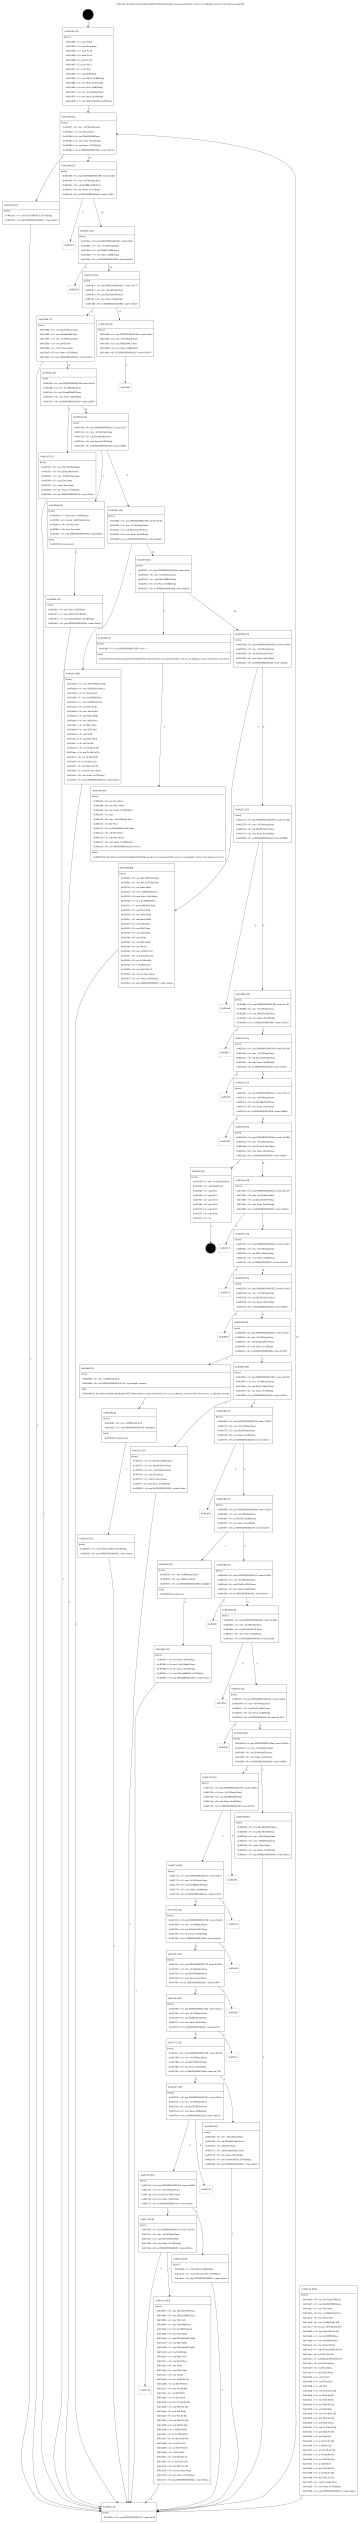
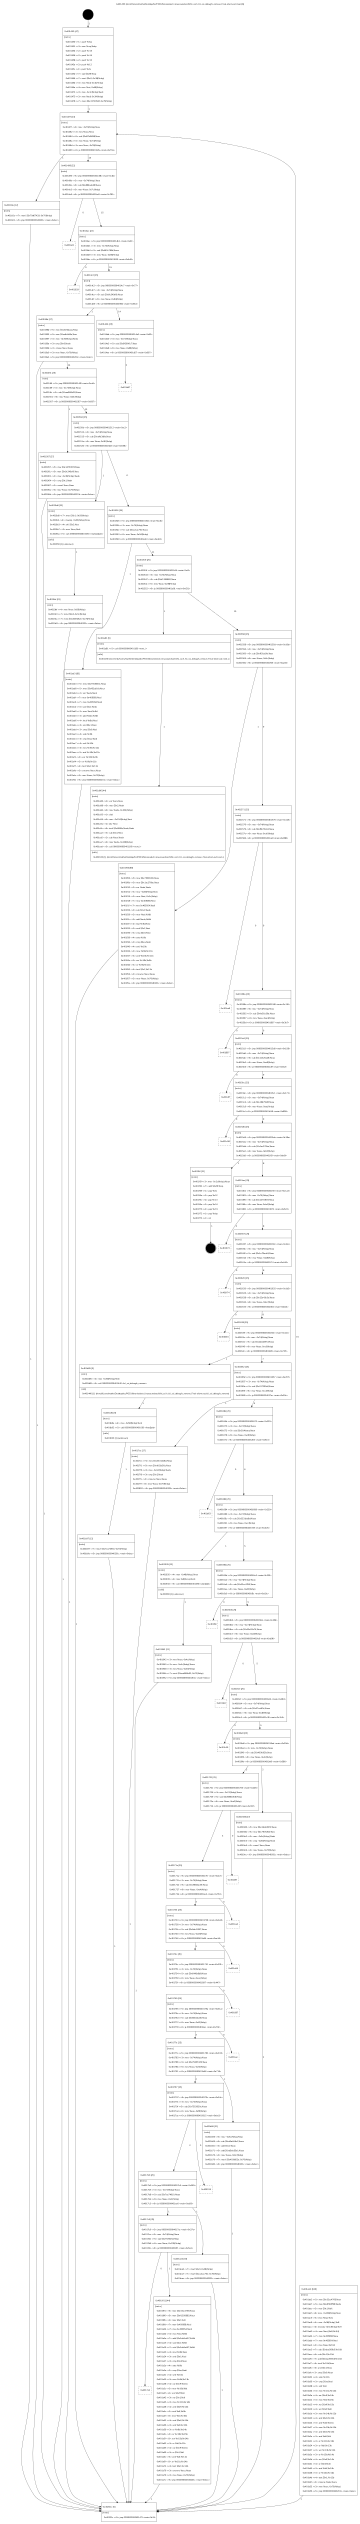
edge "0x40174c [25]" -> "0x401765 [25]": removed, label "3"
